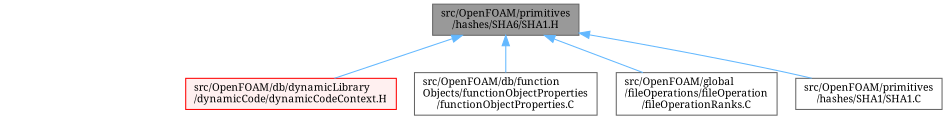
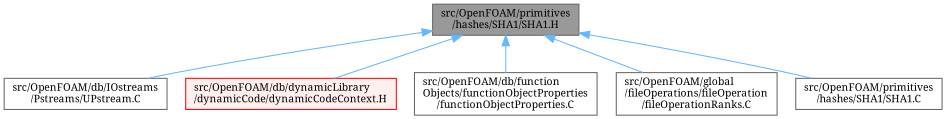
node "src/OpenFOAM/primitives /hashes/SHA6/SHA1.H": label "src/OpenFOAM/primitives /hashes/SHA6/SHA1.H" -> "src/OpenFOAM/primitives /hashes/SHA1/SHA1.H"
node "src/OpenFOAM/db/IOstreams /Pstreams/UPstream.C": added
